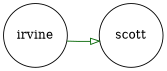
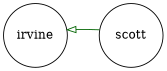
edge "irvine" -> "scott": reversed
